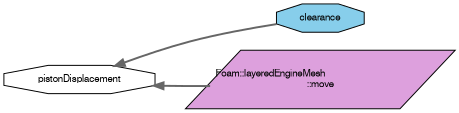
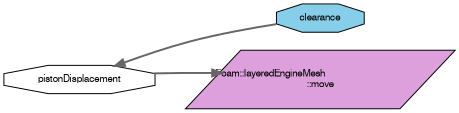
edge "Foam::layeredEngineMesh ::move" -> "pistonDisplacement": reversed
